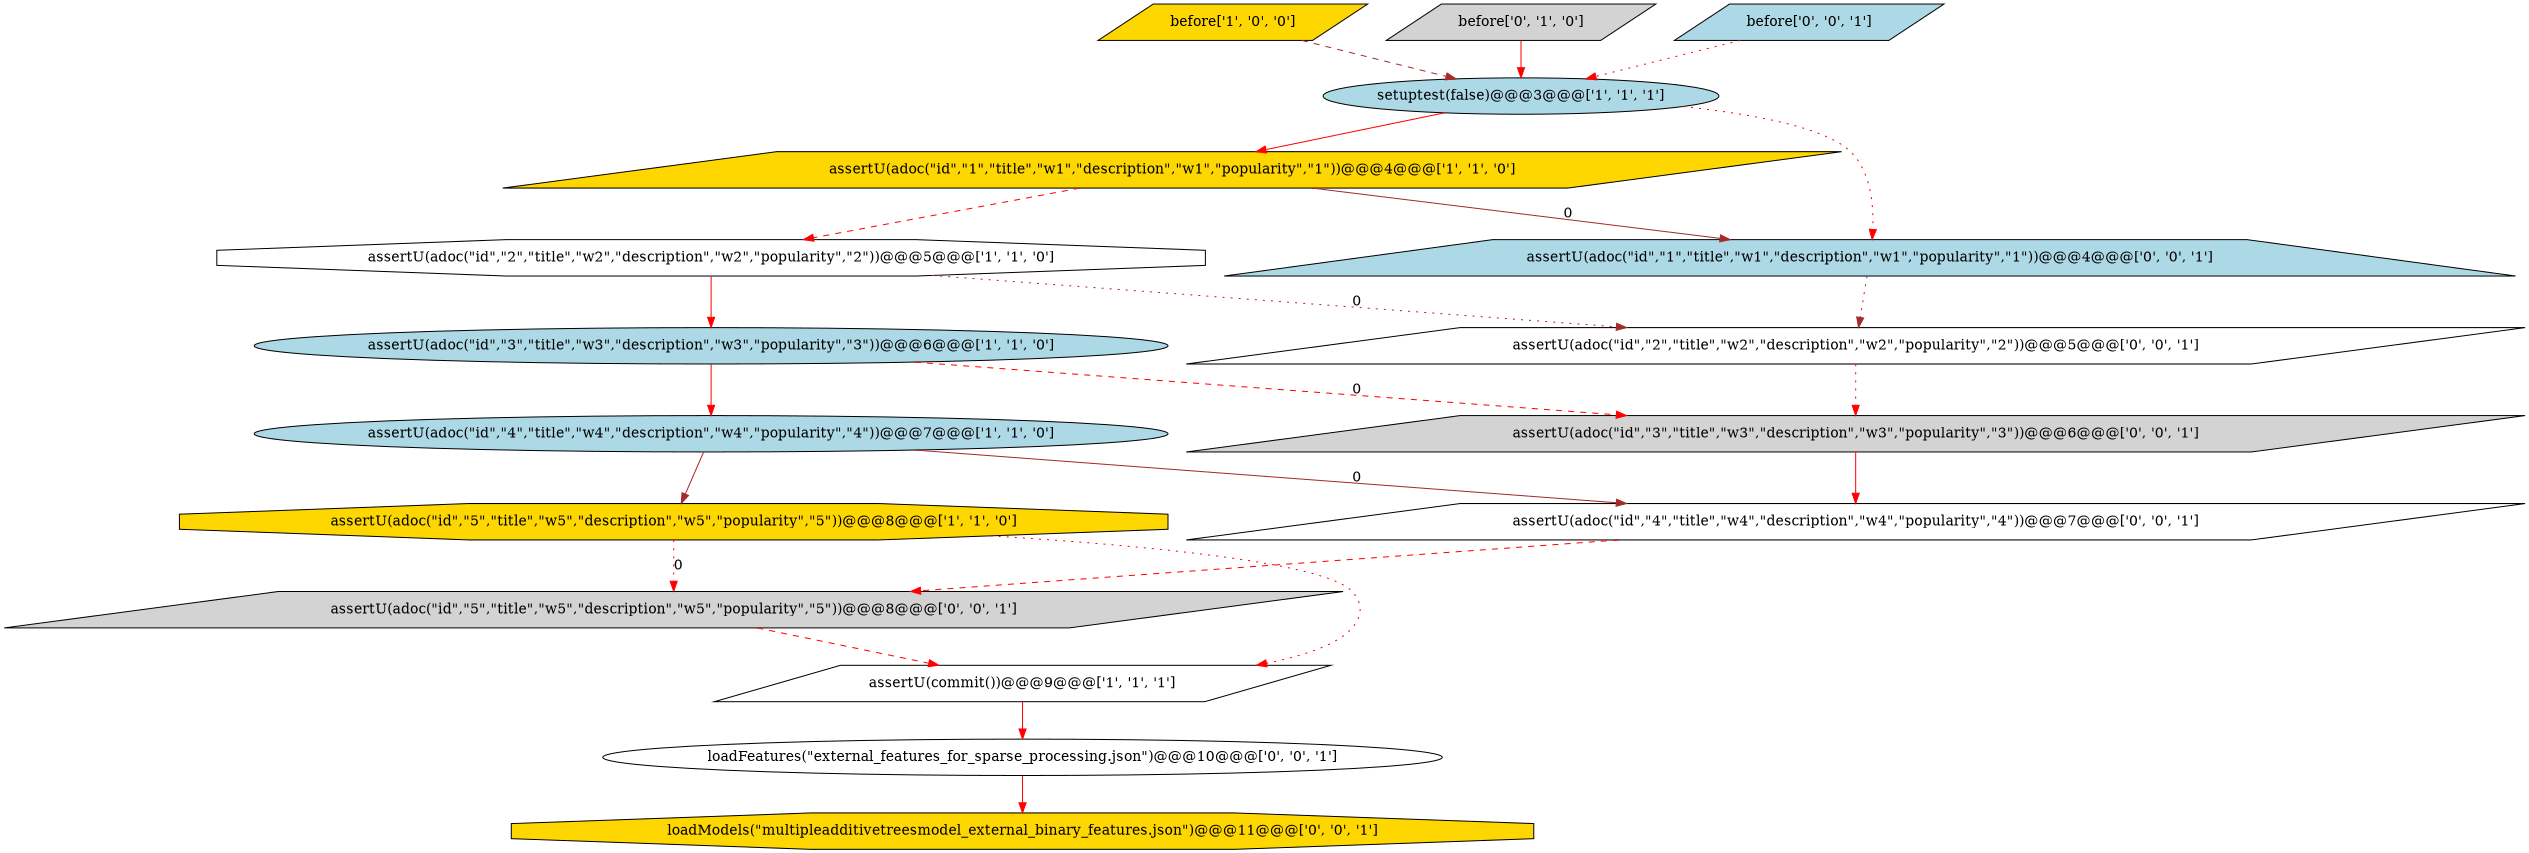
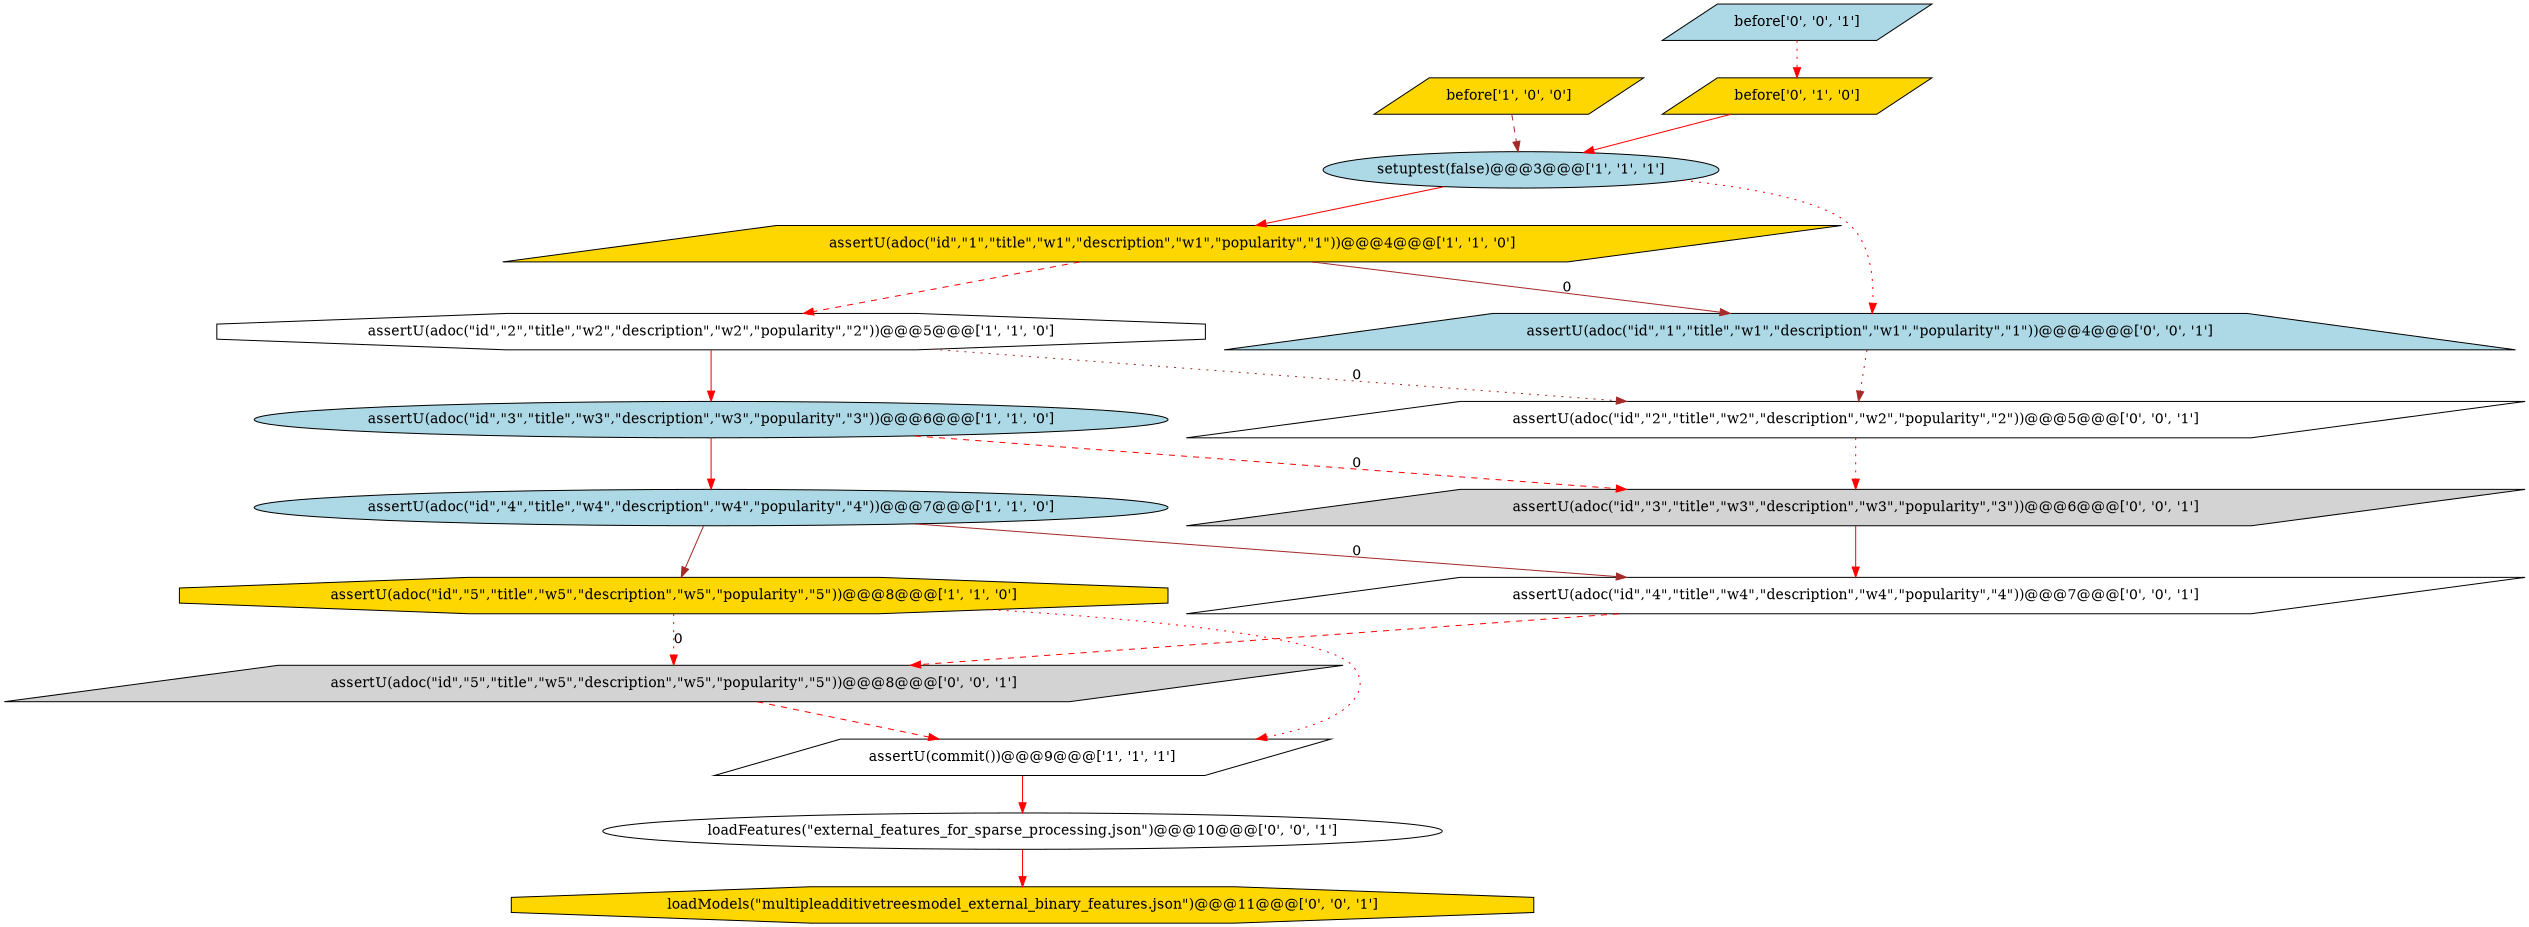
node "before['0', '1', '0']": fillcolor lightgrey -> gold
edge "before['0', '0', '1']" -> "setuptest(false)@@@3@@@['1', '1', '1']": now "before['0', '0', '1']" -> "before['0', '1', '0']"
